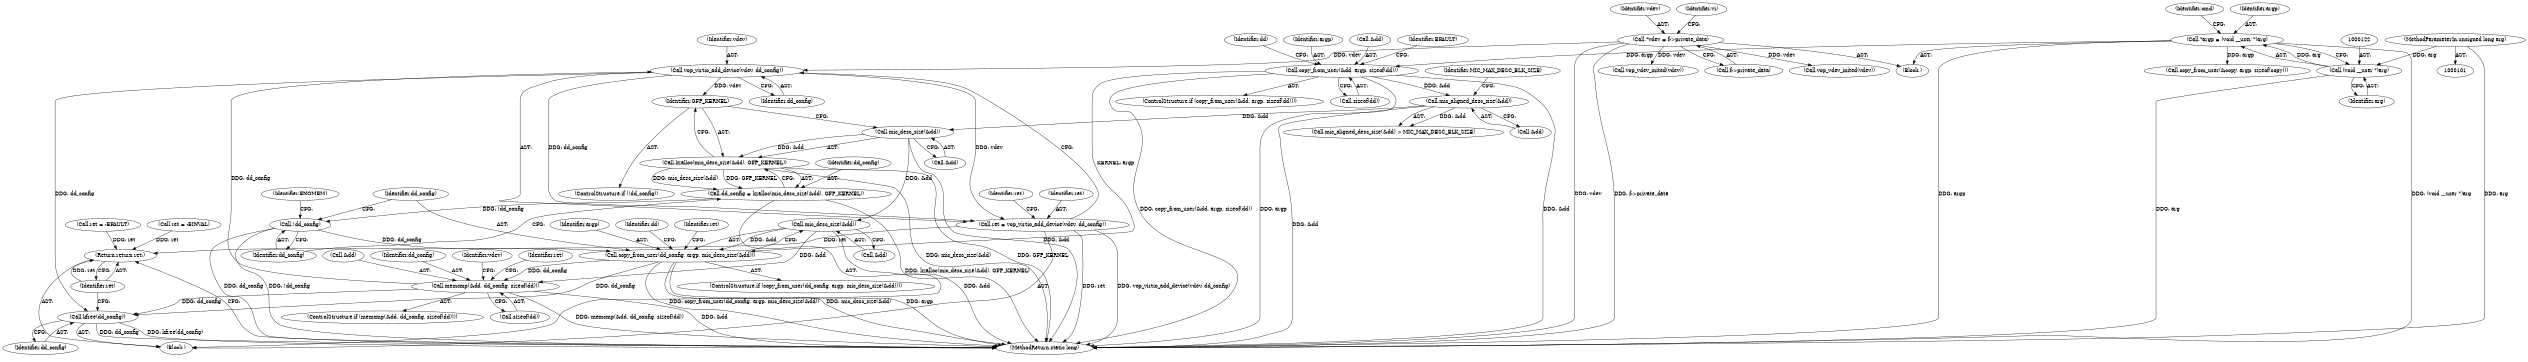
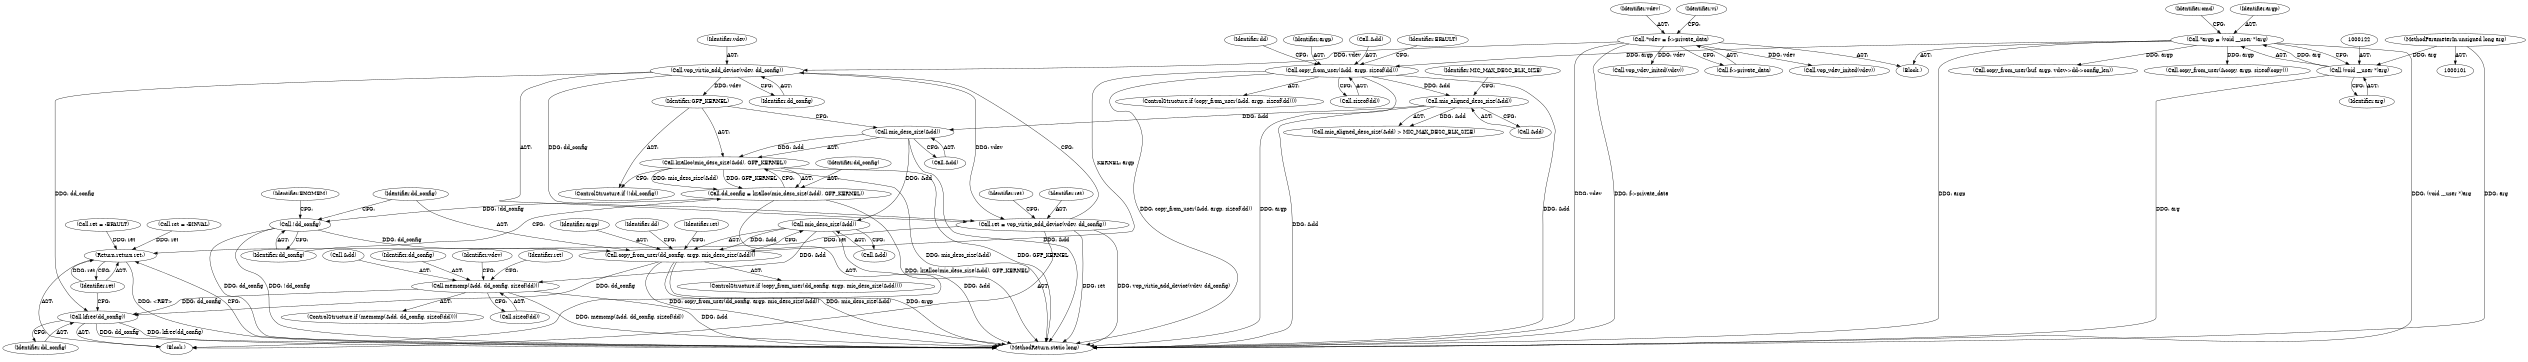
node "(Call,copy_from_user(buf, argp, vdev->dd->config_len))": added
edge "(Call,memcmp(&dd, dd_config, sizeof(dd)))" -> "(Call,vop_virtio_add_device(vdev, dd_config))": removed, label "DDG: dd_config"
edge "(Call,kzalloc(mic_desc_size(&dd), GFP_KERNEL))" -> "(Identifier,GFP_KERNEL)": now "(Call,kzalloc(mic_desc_size(&dd), GFP_KERNEL))" -> "(ControlStructure,if (!dd_config))"
edge "(Call,copy_from_user(dd_config, argp, mic_desc_size(&dd)))" -> "(Call,memcmp(&dd, dd_config, sizeof(dd)))": removed, label "DDG: dd_config"
edge "(Return,return ret;)" -> "(MethodReturn,static long)": added, label "DDG: <RET>"
